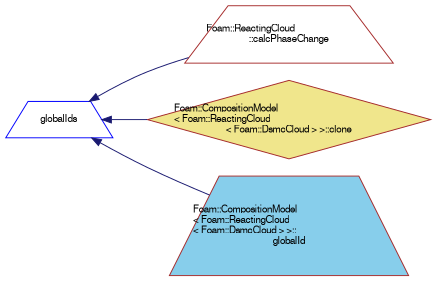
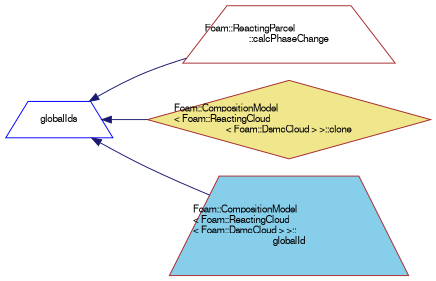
node "Foam::ReactingCloud ::calcPhaseChange": label "Foam::ReactingCloud ::calcPhaseChange" -> "Foam::ReactingParcel ::calcPhaseChange"
